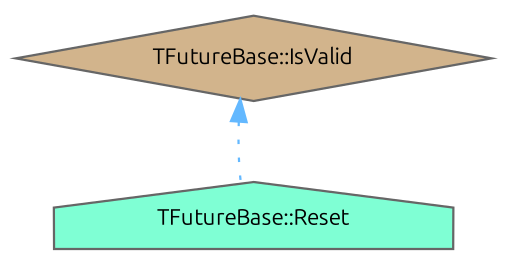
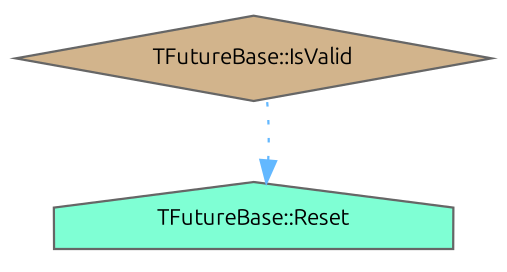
edge "TFutureBase::Reset" -> "TFutureBase::IsValid": reversed
